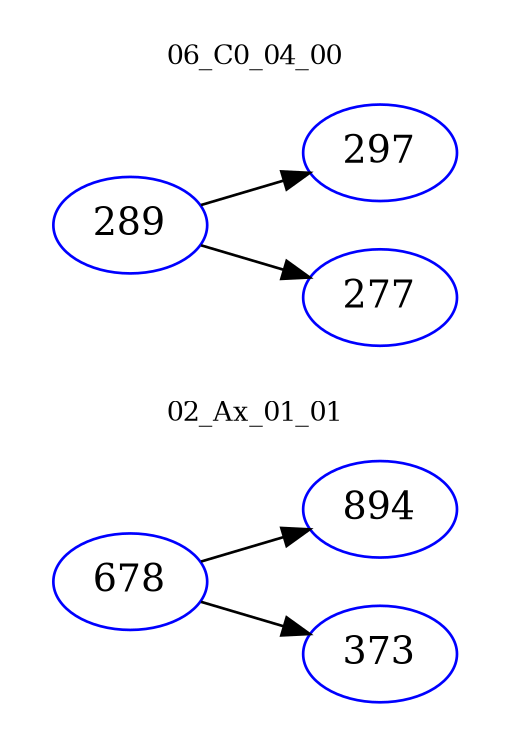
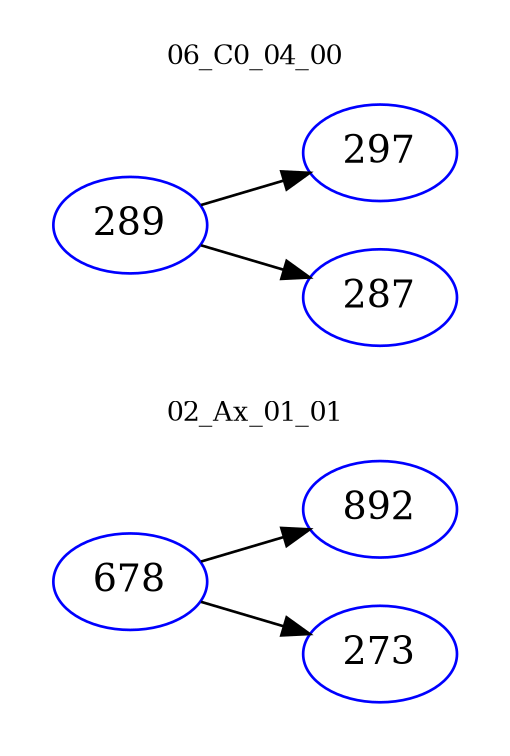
node "277": label "277" -> "287"
node "894": label "894" -> "892"
node "373": label "373" -> "273"
